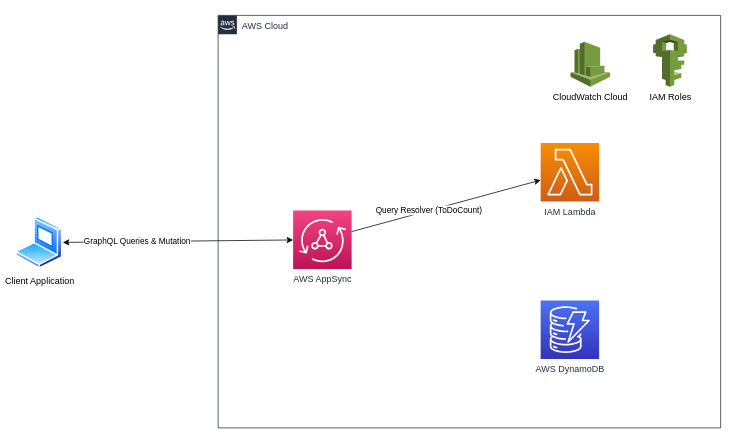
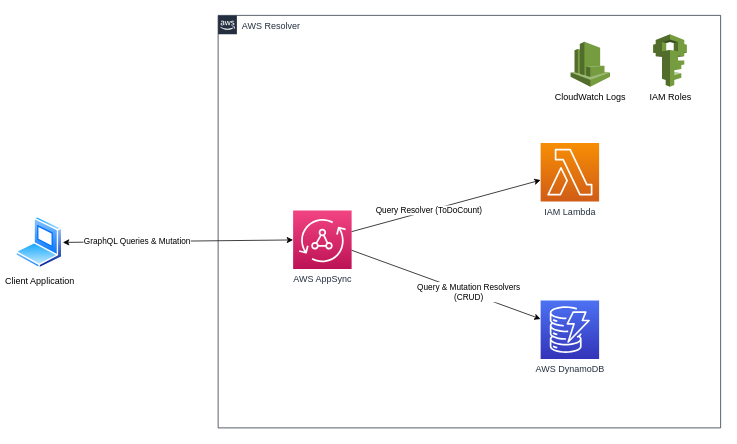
node "AWS Cloud": label "AWS Cloud" -> "AWS Resolver"
node "CloudWatch Cloud": label "CloudWatch Cloud" -> "CloudWatch Logs"
edge "AWS AppSync" -> "AWS DynamoDB": added, label "Query & Mutation Resolvers (CRUD)"
